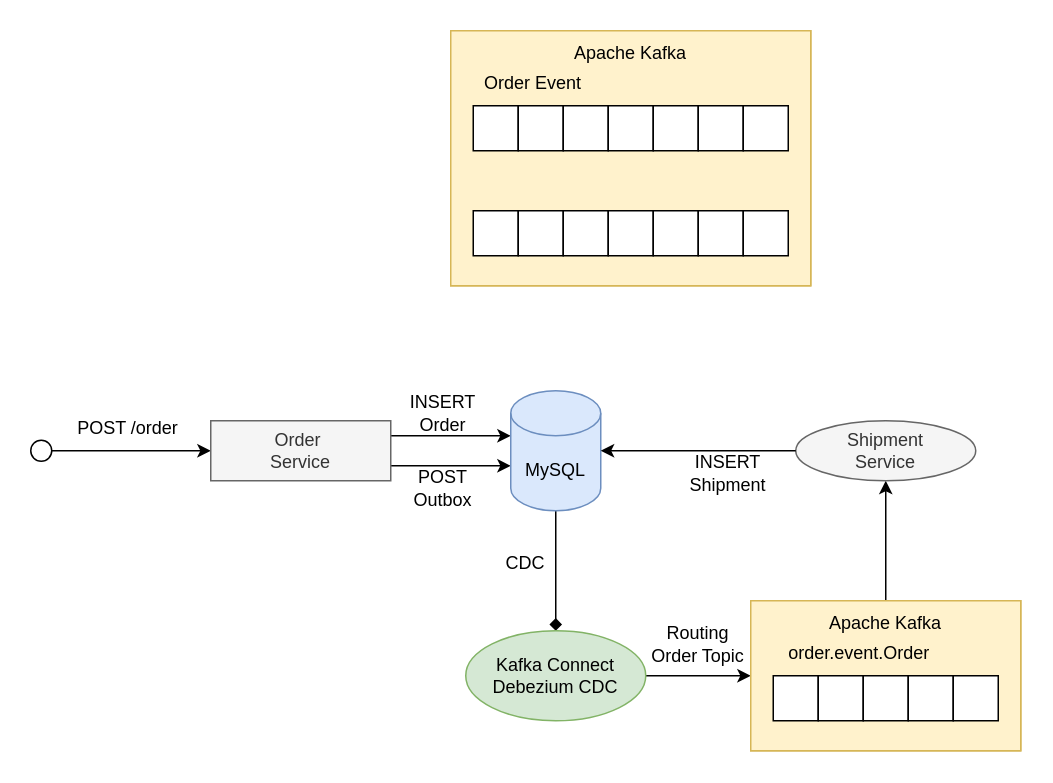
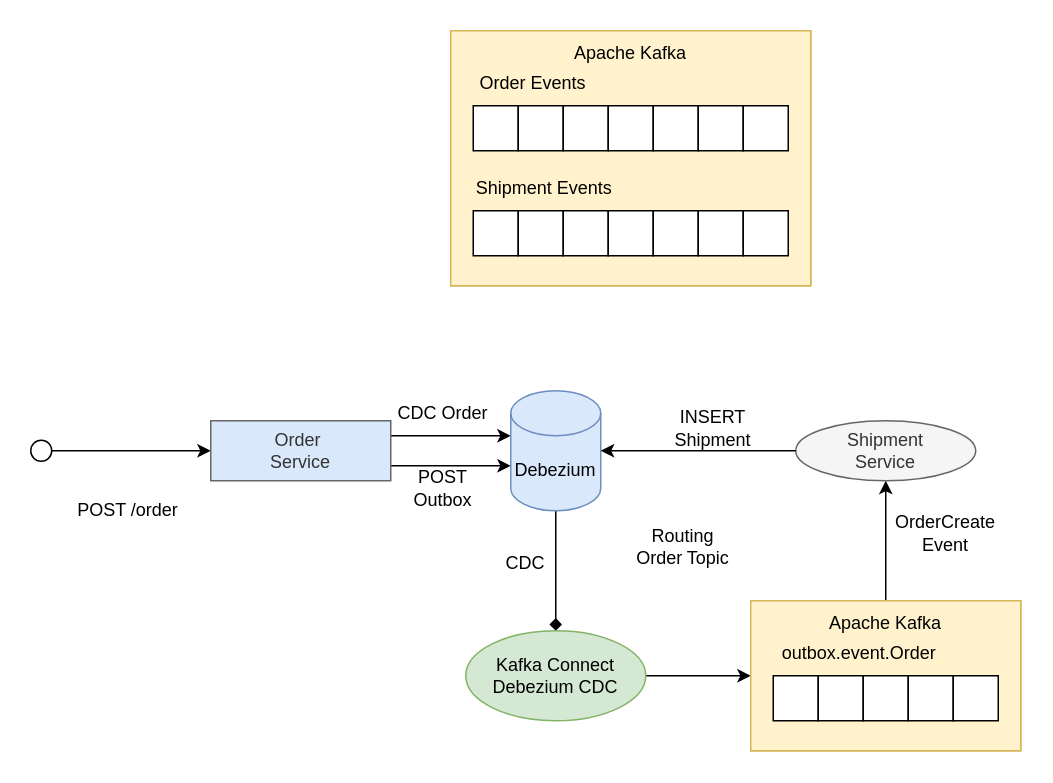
node "Order Event": label "Order Event" -> "Order Events"
node "Shipment Events": added
node "INSERT Order": label "INSERT Order" -> "CDC Order"
node "POST /order": moved (128, 428) -> (128, 511)
node "Order Service": fillcolor #f5f5f5 -> #dae8fc
node "MySQL": label "MySQL" -> "Debezium"
node "INSERT Shipment": moved (728, 473) -> (713, 428)
node "OrderCreate Event": added
node "Routing Order Topic": moved (698, 644) -> (683, 547)
node "order.event.Order": label "order.event.Order" -> "outbox.event.Order"
